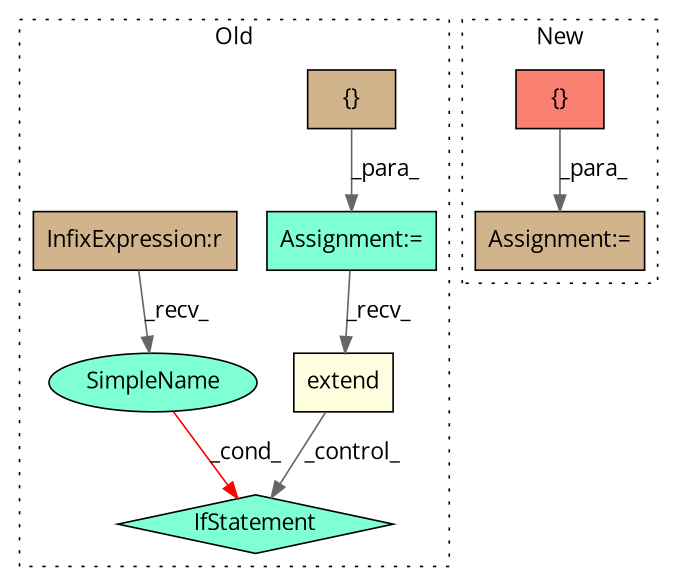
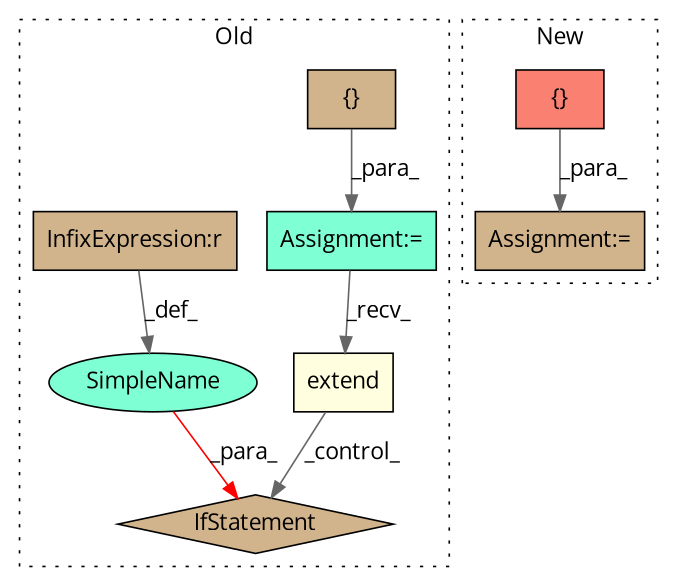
edge "InfixExpression:r" -> "SimpleName": label "_recv_" -> "_def_"
edge "SimpleName" -> "IfStatement": label "_cond_" -> "_para_"
node "IfStatement": fillcolor aquamarine -> tan
